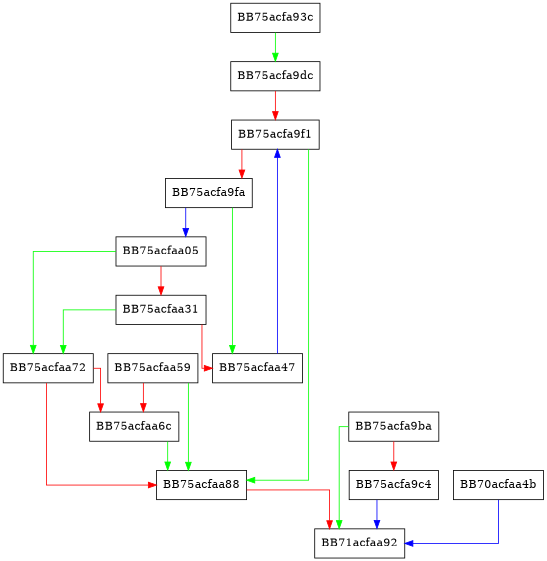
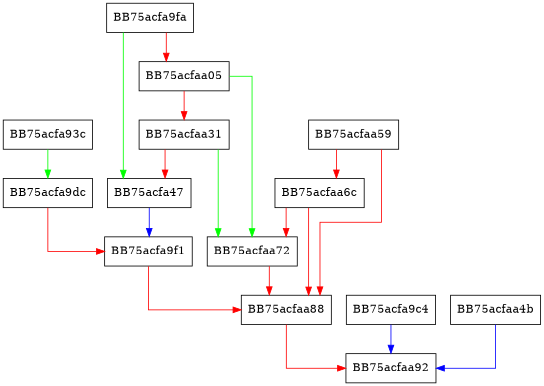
edge "BB75acfa9f1" -> "BB75acfa9fa": removed
edge "BB75acfa9fa" -> "BB75acfaa05": color blue -> red
edge "BB75acfa9f1" -> "BB75acfaa88": color green -> red
node "BB75acfaa47": label "BB75acfaa47" -> "BB75acfa47"
edge "BB75acfaa72" -> "BB75acfaa6c": reversed
edge "BB75acfaa59" -> "BB75acfaa88": color green -> red
node "BB75acfa9ba": removed
edge "BB75acfaa6c" -> "BB75acfaa88": color green -> red
node "BB70acfaa4b": label "BB70acfaa4b" -> "BB75acfaa4b"
node "BB71acfaa92": label "BB71acfaa92" -> "BB75acfaa92"
